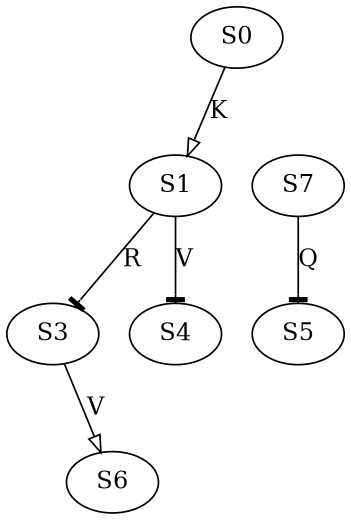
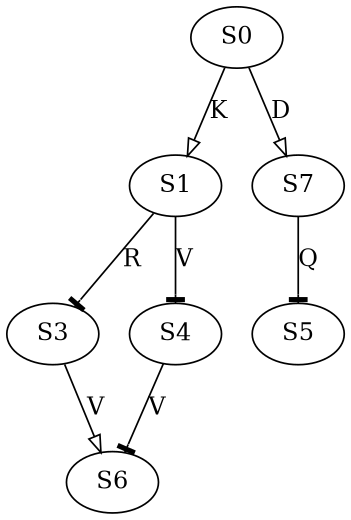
edge "S0" -> "S7": added, label "D"
edge "S4" -> "S6": added, label "V"
